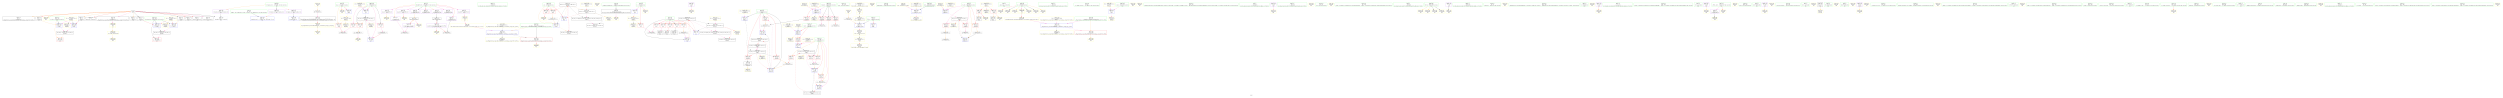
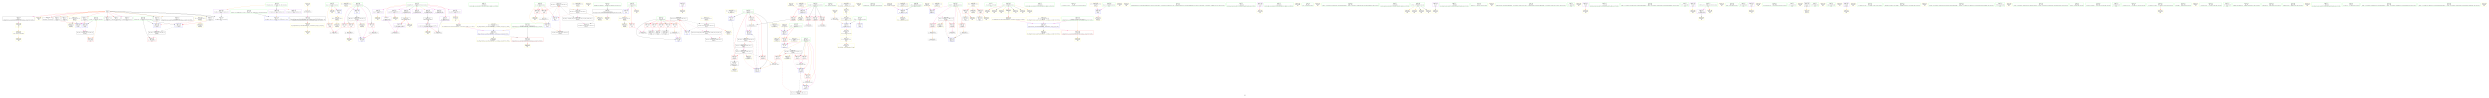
node "NodeID: 148": removed
